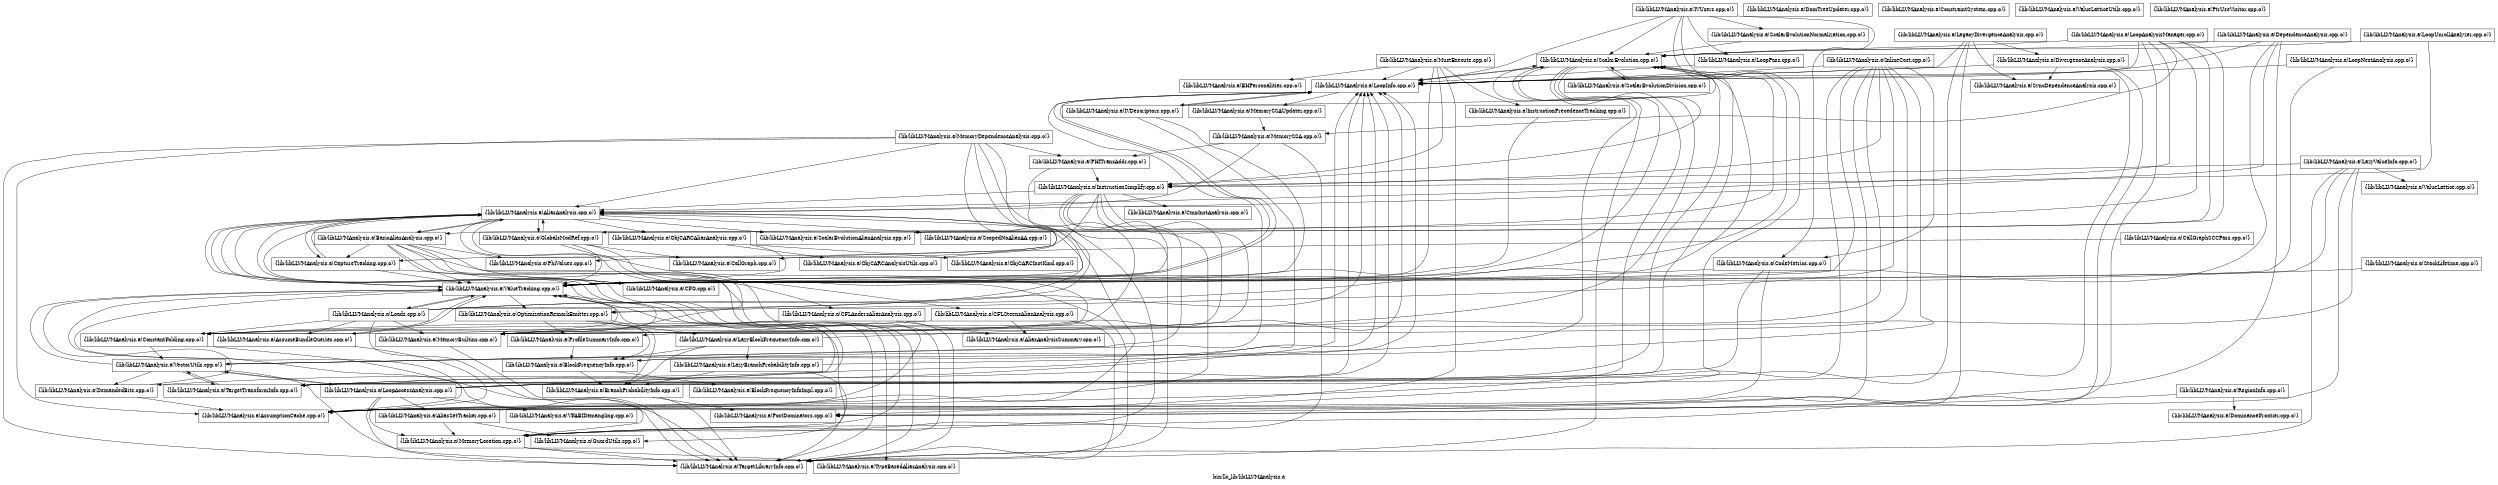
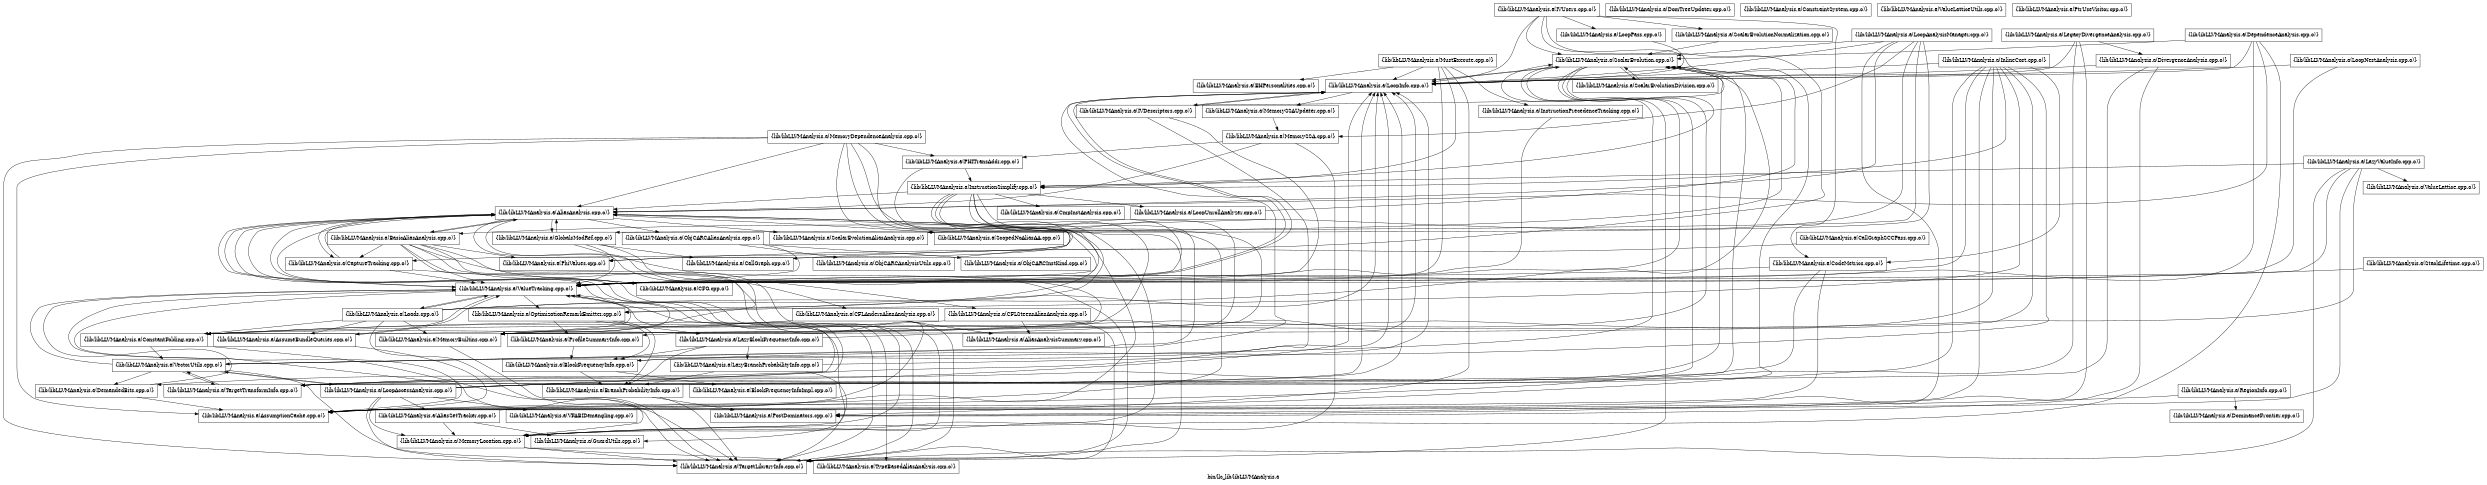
node "{lib/libLLVMAnalysis.a(SyncDependenceAnalysis.cpp.o)}": removed
edge "{lib/libLLVMAnalysis.a(LoopUnrollAnalyzer.cpp.o)}" -> "{lib/libLLVMAnalysis.a(InstructionSimplify.cpp.o)}": reversed
edge "{lib/libLLVMAnalysis.a(IVUsers.cpp.o)}" -> "{lib/libLLVMAnalysis.a(ValueTracking.cpp.o)}": now "{lib/libLLVMAnalysis.a(IVUsers.cpp.o)}" -> "{lib/libLLVMAnalysis.a(PhiValues.cpp.o)}"
